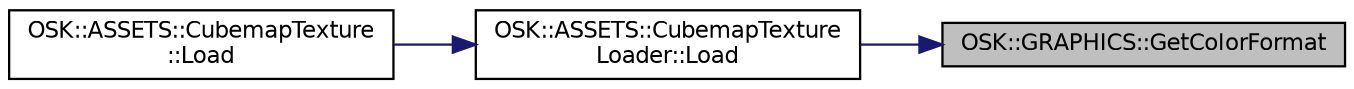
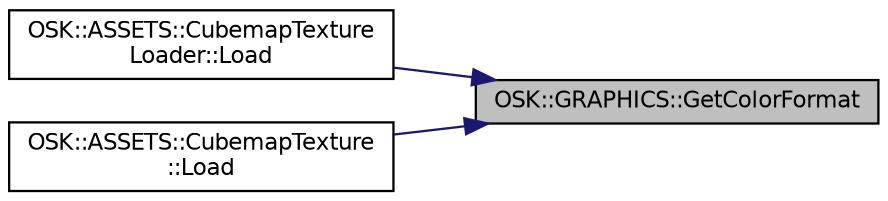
edge "OSK::ASSETS::CubemapTexture ::Load" -> "OSK::ASSETS::CubemapTexture Loader::Load": now "OSK::ASSETS::CubemapTexture ::Load" -> "OSK::GRAPHICS::GetColorFormat"
